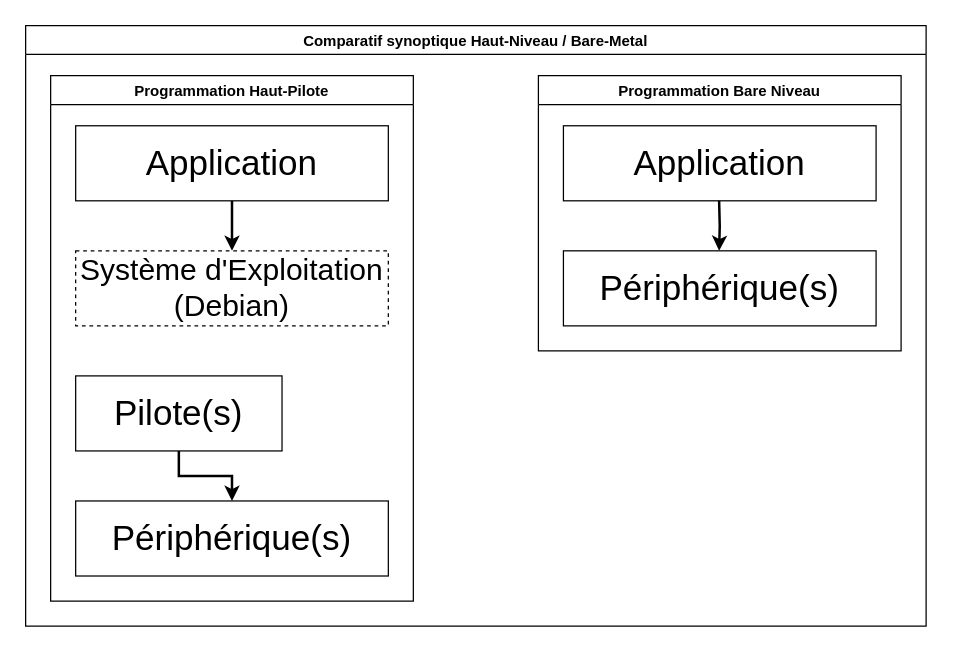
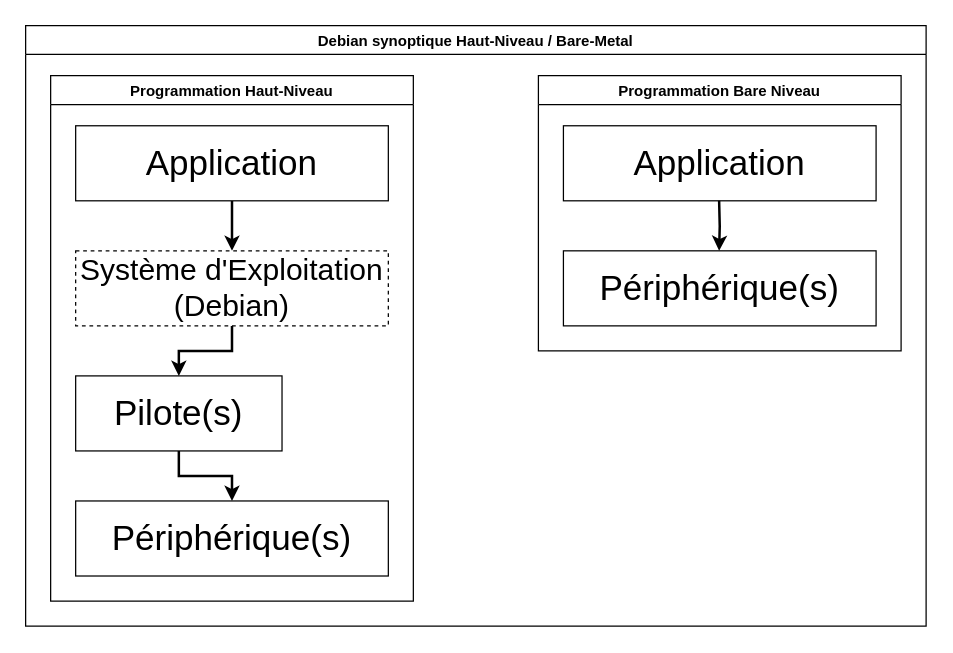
node "Comparatif synoptique Haut-Niveau / Bare-Metal": label "Comparatif synoptique Haut-Niveau / Bare-Metal" -> "Debian synoptique Haut-Niveau / Bare-Metal"
node "Programmation Haut-Pilote": label "Programmation Haut-Pilote" -> "Programmation Haut-Niveau"
edge "Système d'Exploitation (Debian)" -> "Pilote(s)": added
